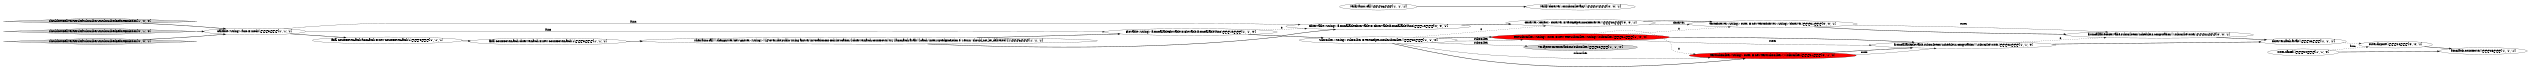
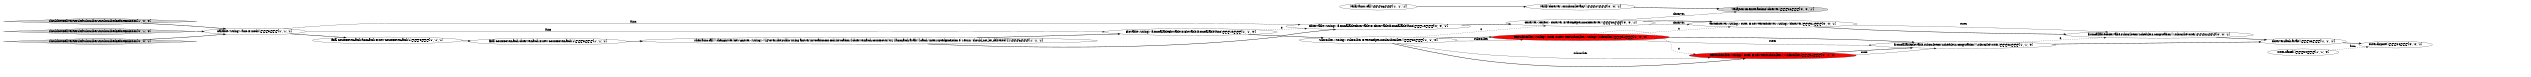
node "verifyNoMoreInteractions(observer)@@@28@@@['0', '0', '1']": added
edge "observerLatch.await()@@@23@@@['1', '1', '1']" -> "outer.dispose()@@@24@@@['0', '0', '1']": style dashed -> bold
node "verifyNoMoreInteractions(subscriber)@@@28@@@['1', '1', '0']": removed
node "funcLatch.countDown()@@@25@@@['1', '1', '1']": removed
